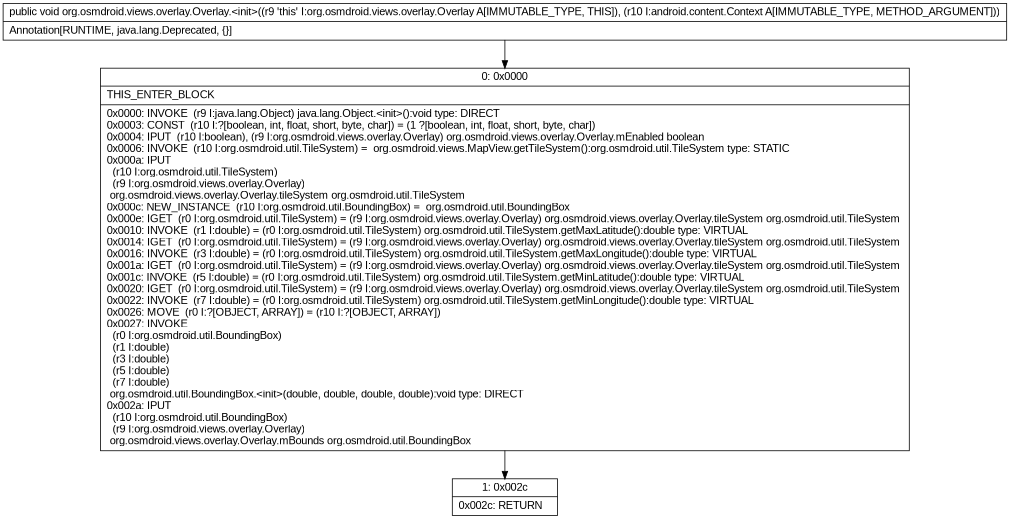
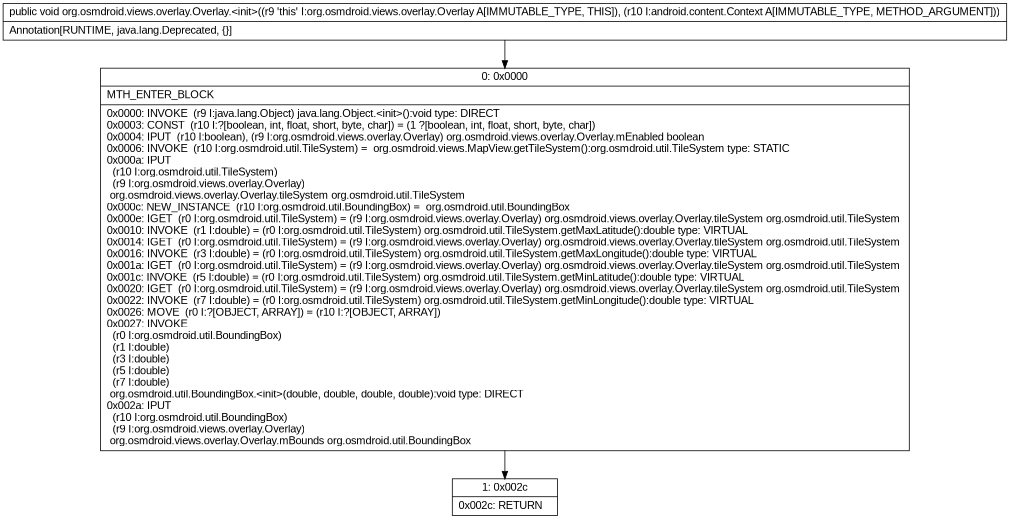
node "0: 0x0000": text "THIS_ENTER_BLOCK" -> "MTH_ENTER_BLOCK"
